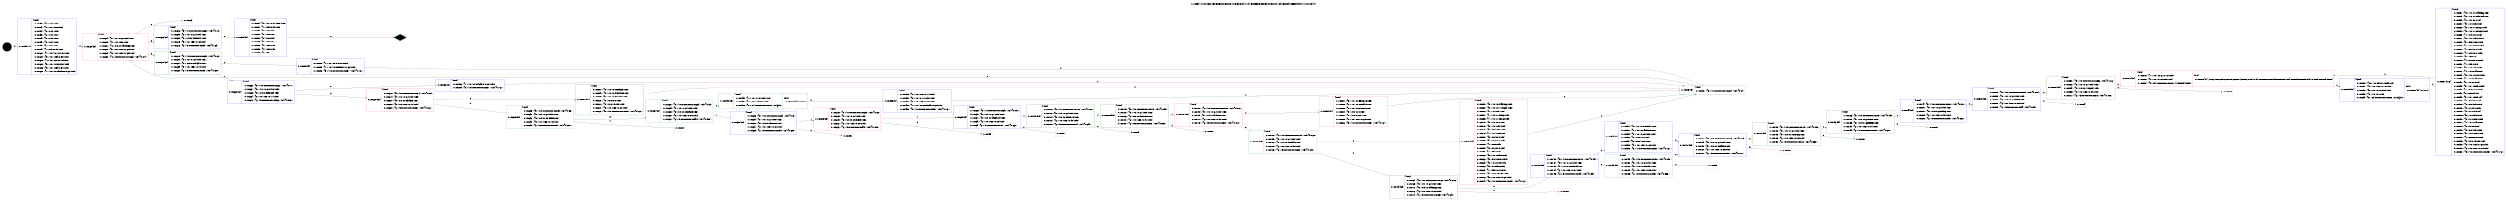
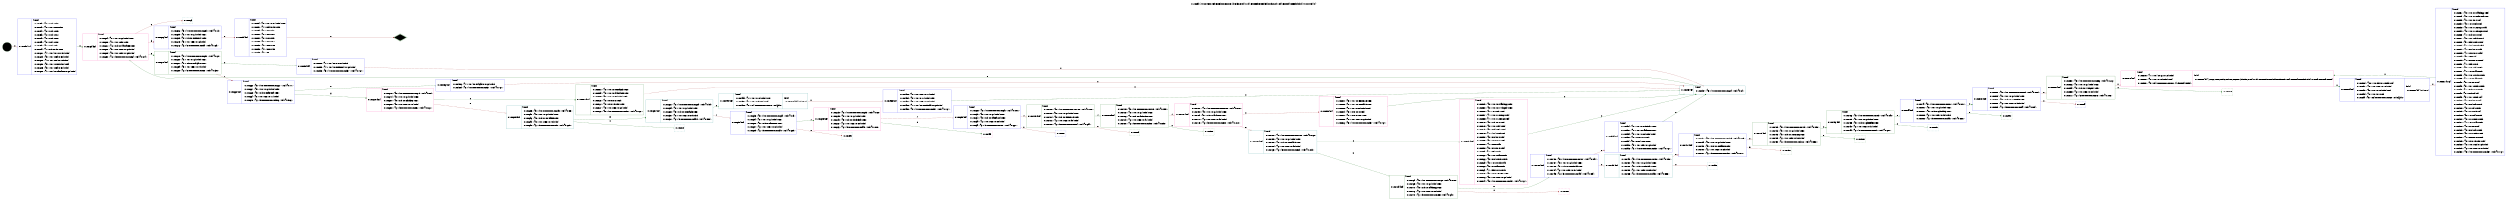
node "0x402991": added
edge "0x4029bf [27]" -> "0x4027b4 [25]": now "0x4029bf [27]" -> "0x402d57 [5]"
